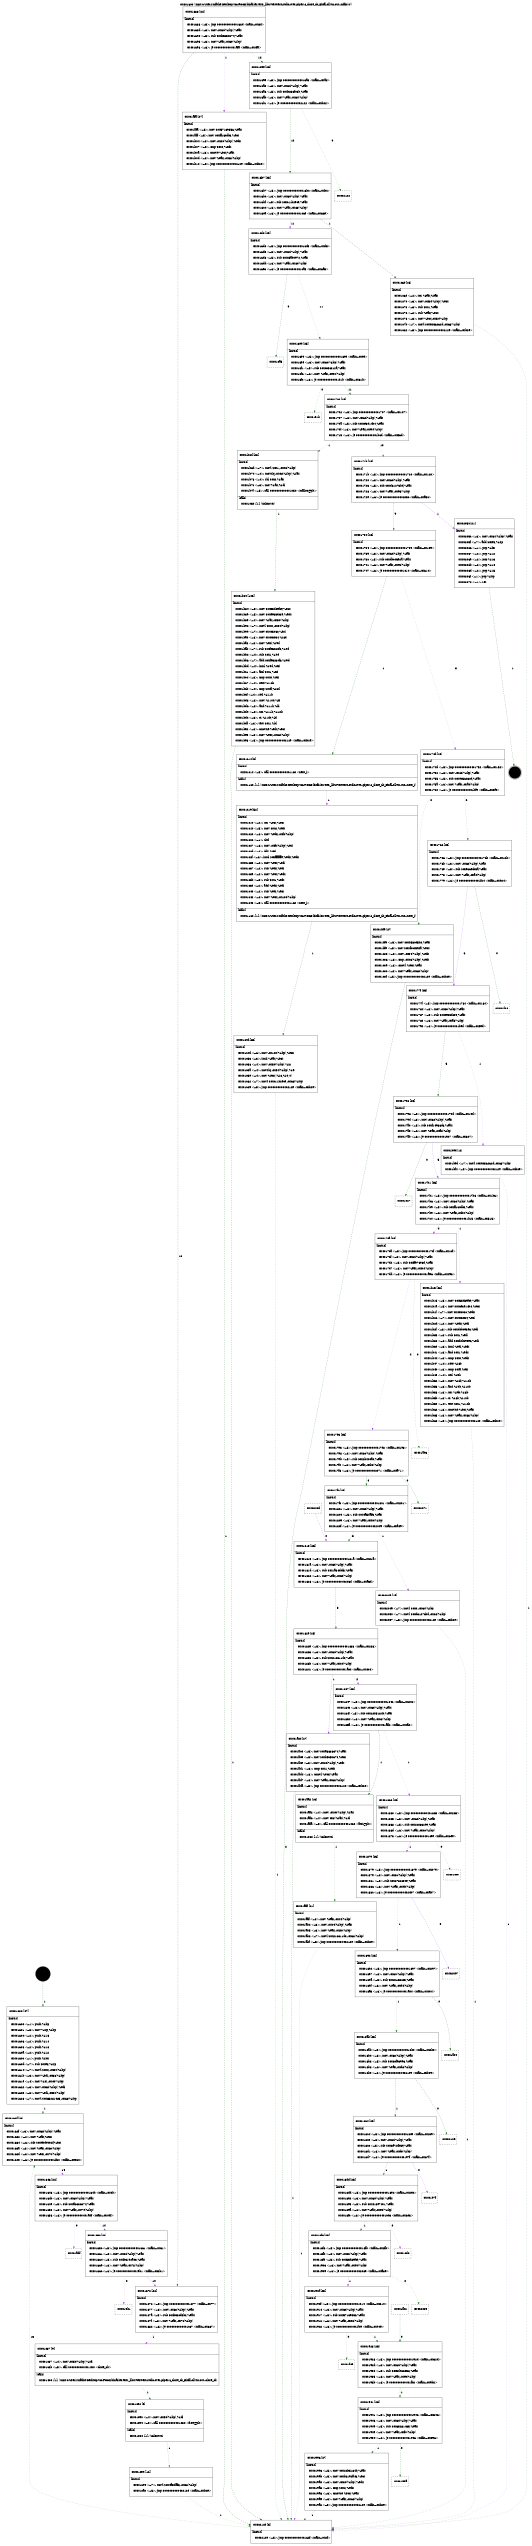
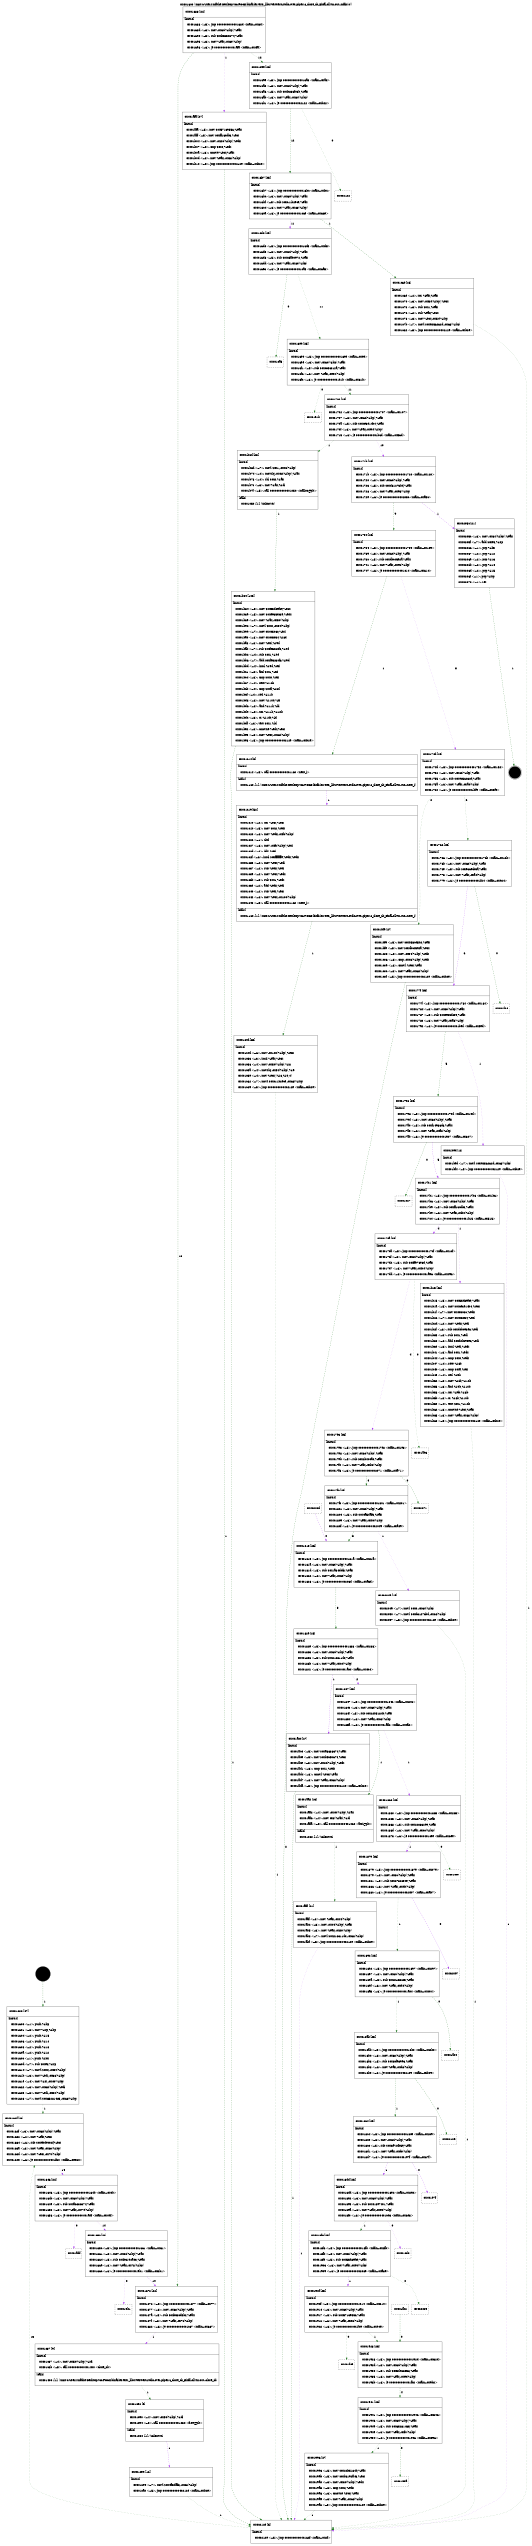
edge "0x401928 [25]" -> "0x401941 [25]": label " 1" -> " 4"
